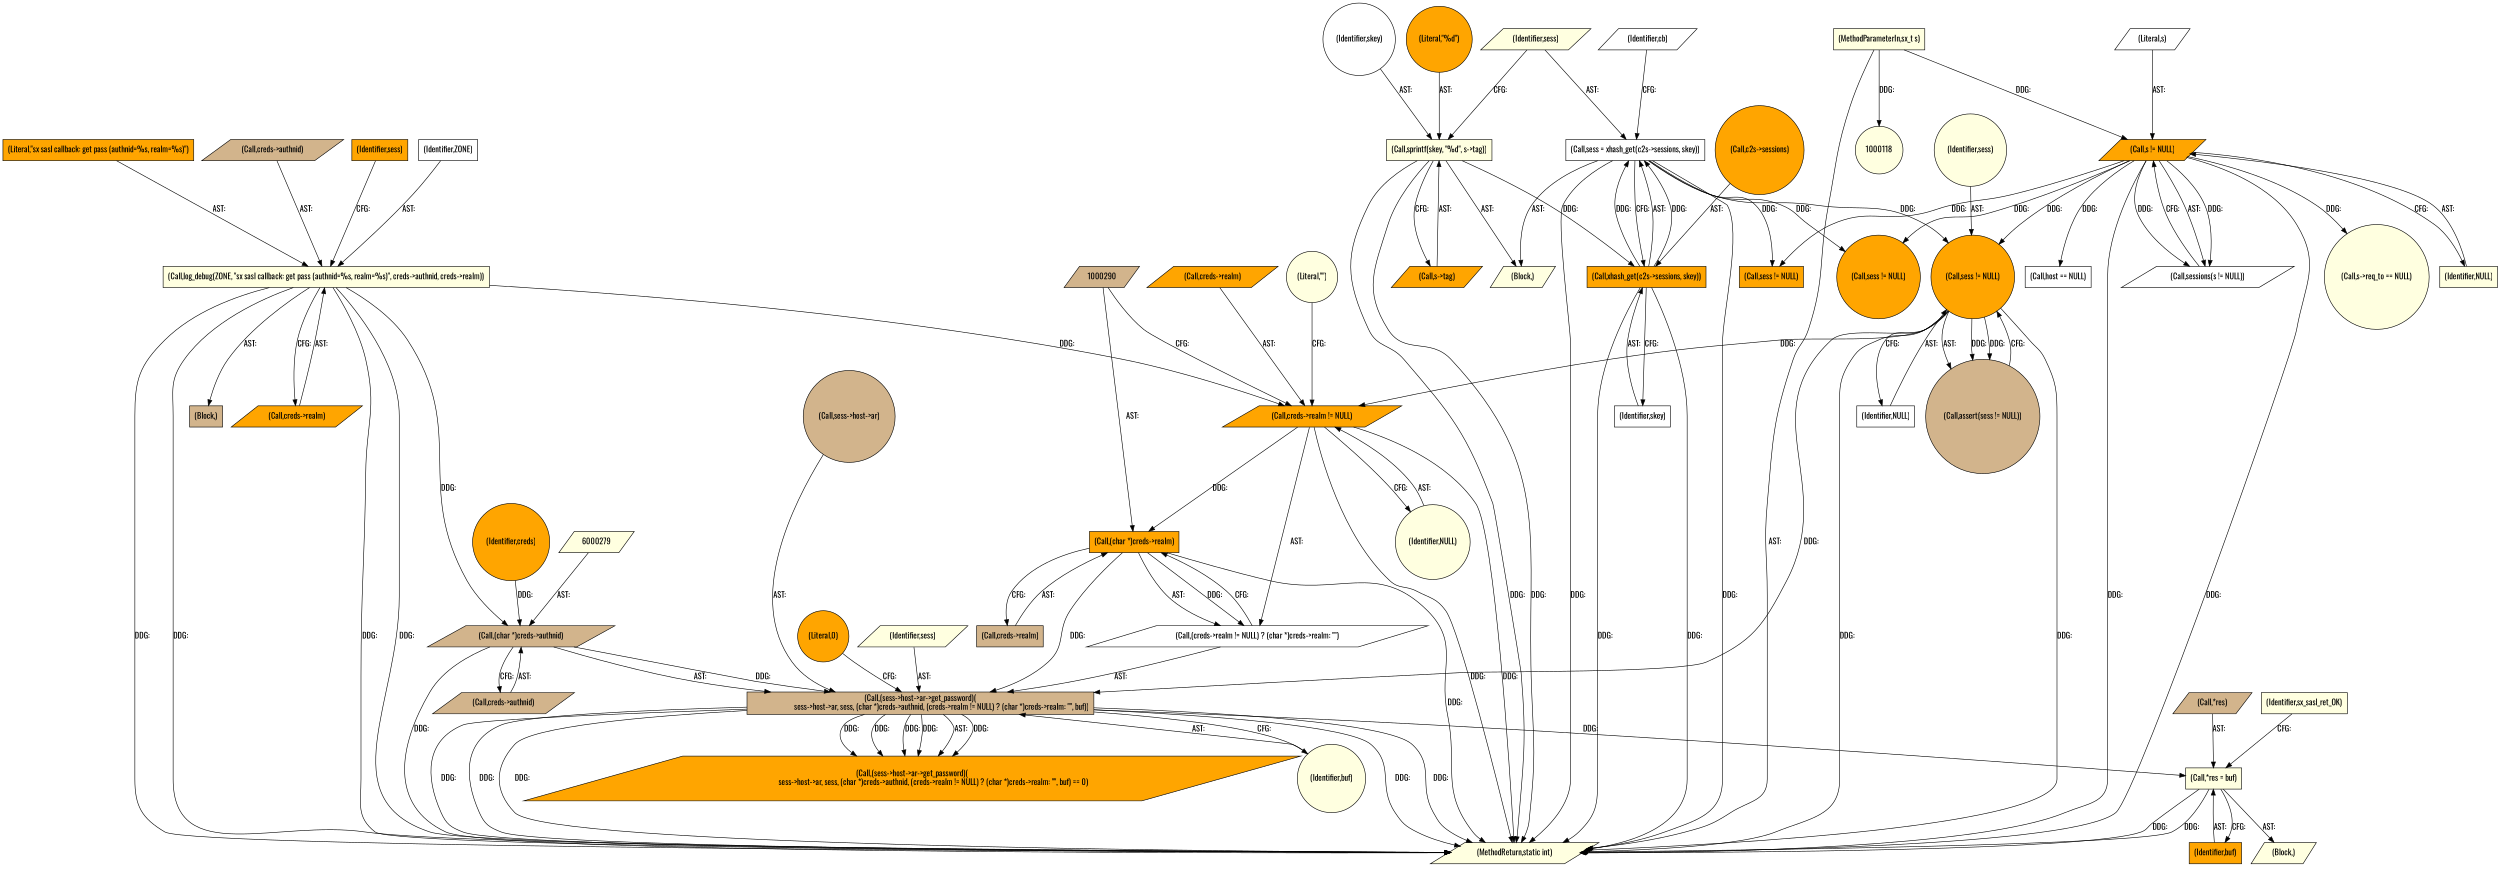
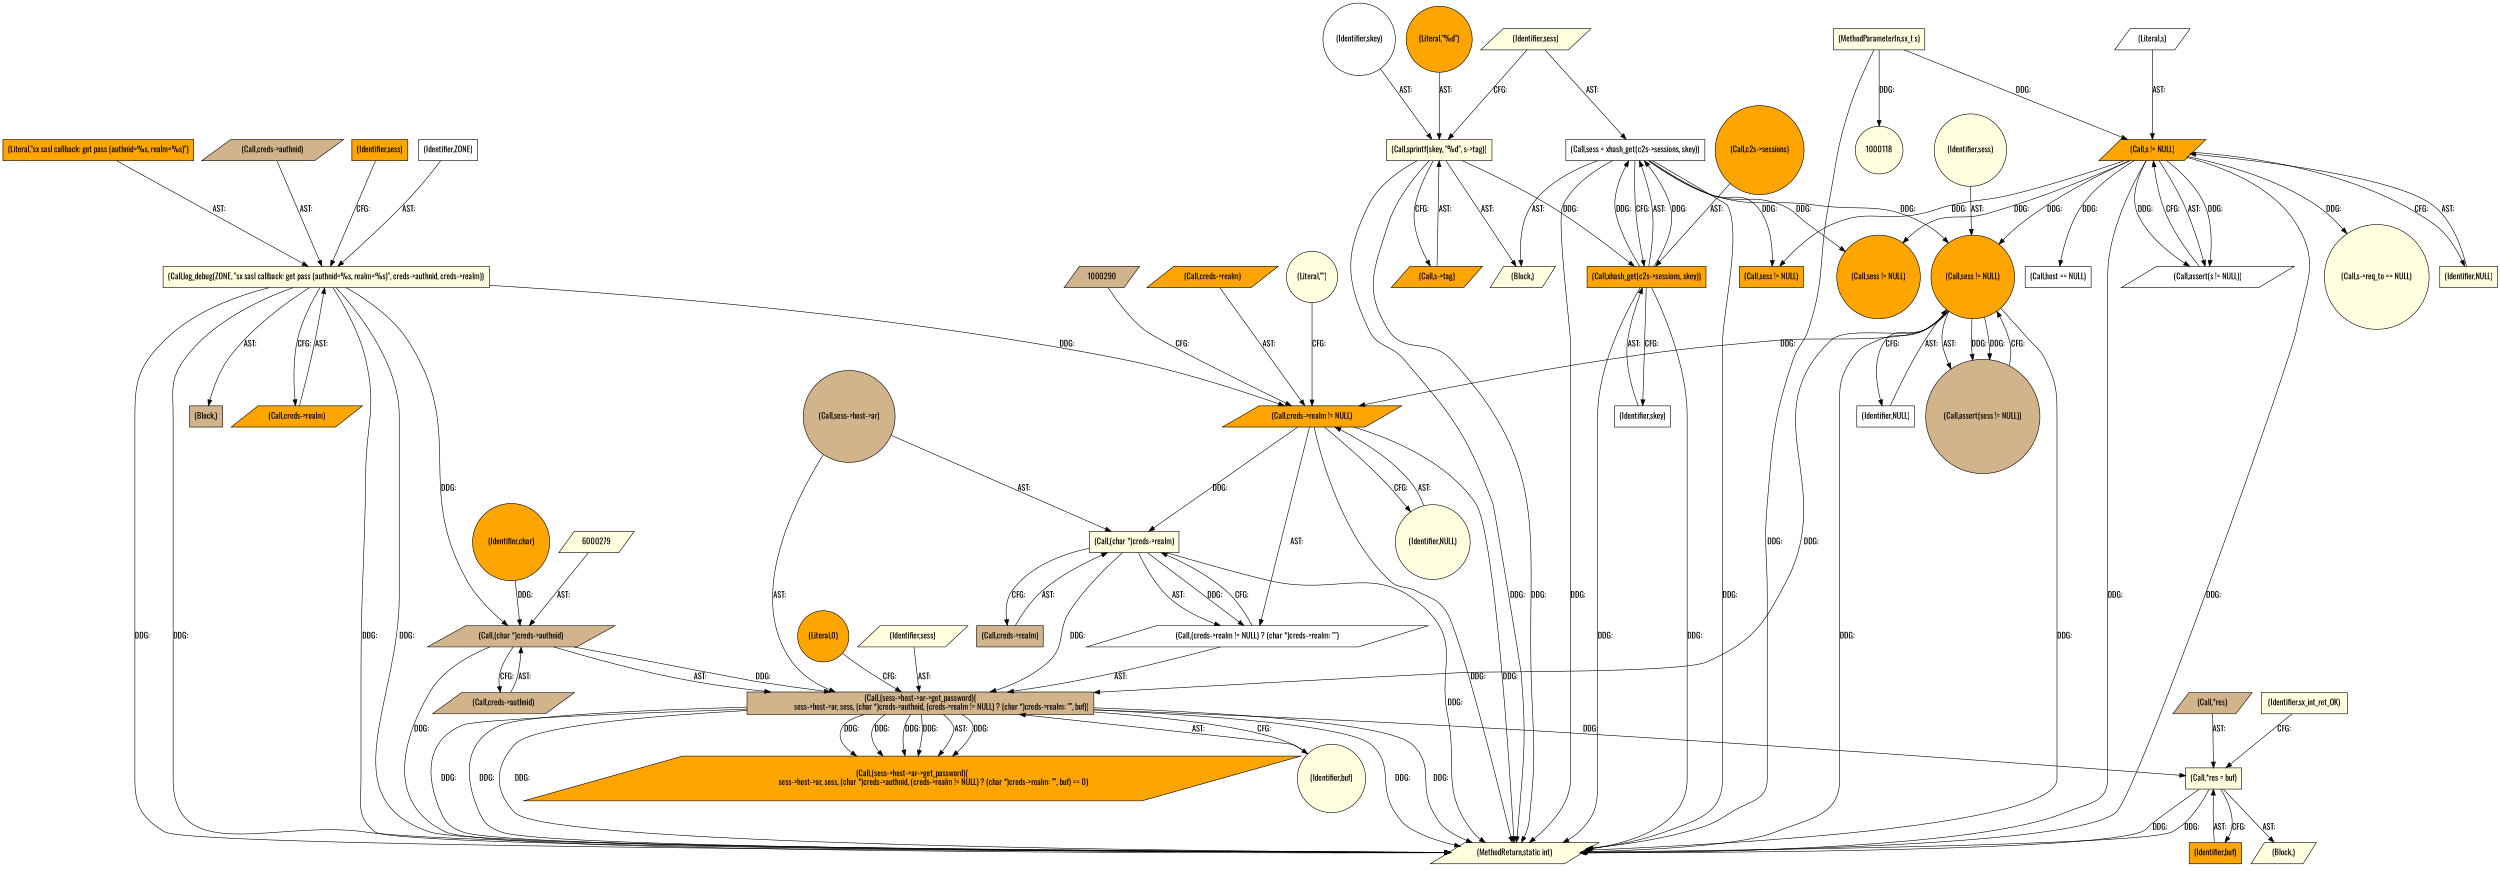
node "(Identifier,cb)": removed
node "(Call,sessions(s != NULL))": label "(Call,sessions(s != NULL))" -> "(Call,assert(s != NULL))"
edge "1000290" -> "(Call,(char *)creds->realm)": now "(Call,sess->host->ar)" -> "(Call,(char *)creds->realm)"
node "(Identifier,creds)": label "(Identifier,creds)" -> "(Identifier,char)"
node "(Call,(char *)creds->realm)": fillcolor orange -> lightyellow
edge "(MethodParameterIn,sx_t s)" -> "(MethodReturn,static int)": label "AST: " -> "DDG: "
node "(Identifier,sx_sasl_ret_OK)": label "(Identifier,sx_sasl_ret_OK)" -> "(Identifier,sx_int_ret_OK)"
